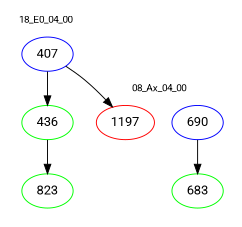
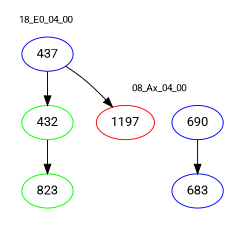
node "407": label "407" -> "437"
node "436": label "436" -> "432"
node "683": color green -> blue
